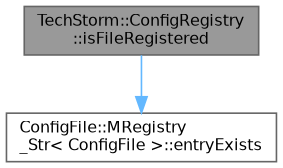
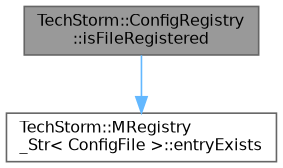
node "ConfigFile::MRegistry _Str< ConfigFile >::entryExists": label "ConfigFile::MRegistry _Str< ConfigFile >::entryExists" -> "TechStorm::MRegistry _Str< ConfigFile >::entryExists"
